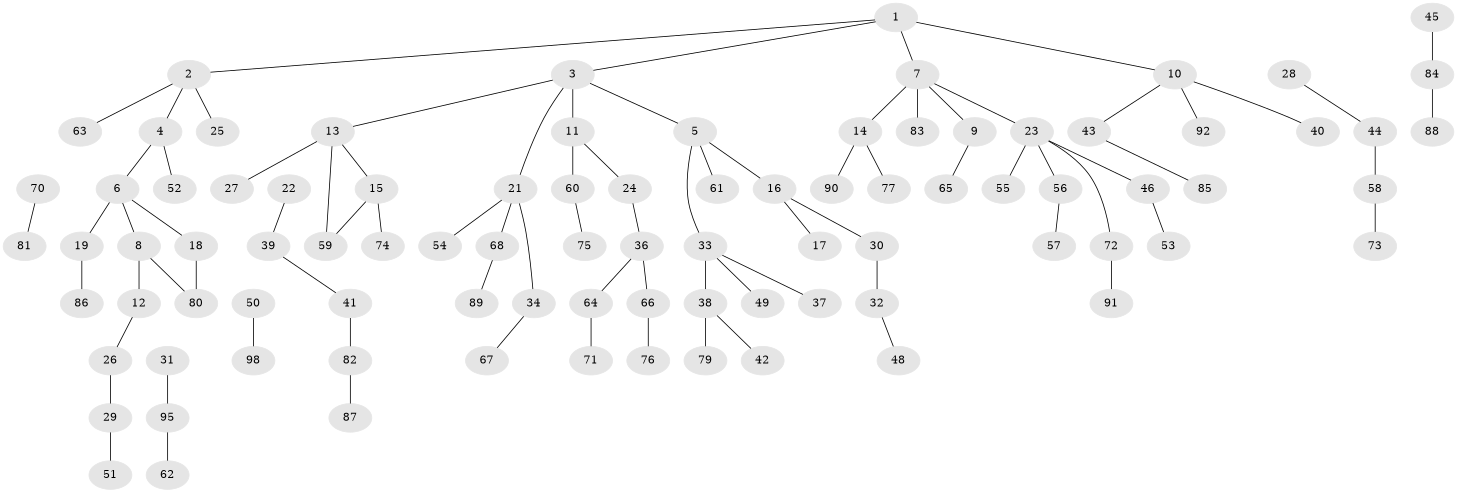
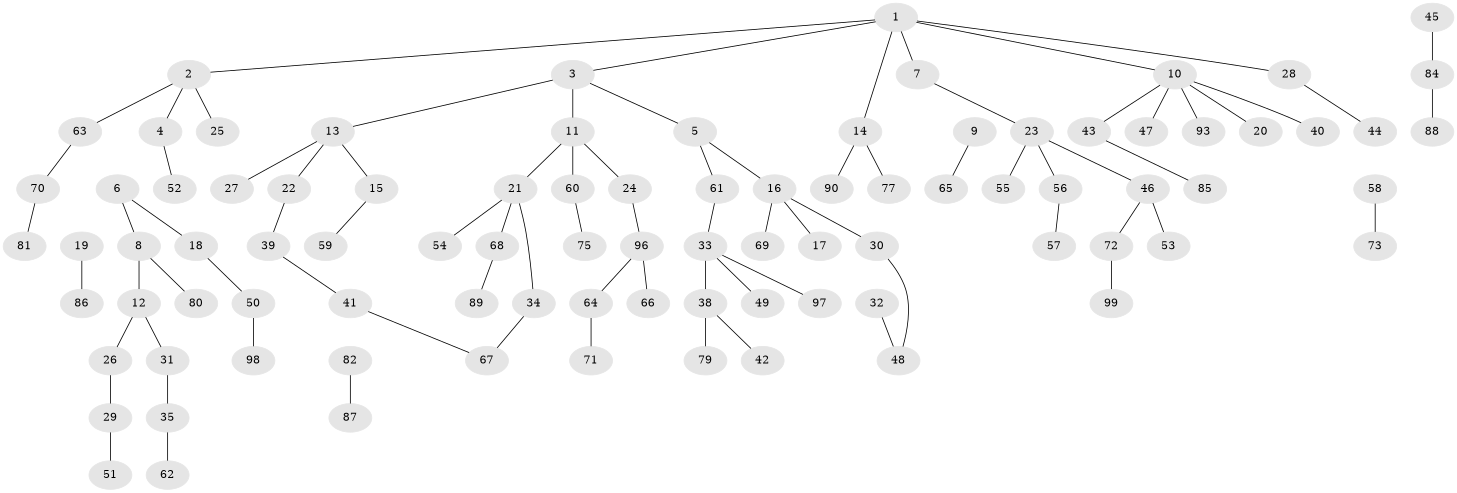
edge "1" -- "28": added
edge "7" -- "14": now "1" -- "14"
edge "7" -- "9": removed
edge "3" -- "21": now "11" -- "21"
node "83": removed
node "47": added
node "92": label "92" -> "93"
node "20": added
edge "63" -- "70": added
edge "4" -- "6": removed
edge "44" -- "58": removed
edge "23" -- "72": now "46" -- "72"
edge "13" -- "59": now "13" -- "22"
edge "5" -- "33": now "61" -- "33"
edge "6" -- "19": removed
node "74": removed
node "36": label "36" -> "96"
node "69": added
edge "18" -- "80": now "18" -- "50"
edge "30" -- "32": now "30" -- "48"
node "37": label "37" -> "97"
node "91": label "91" -> "99"
edge "12" -- "31": added
edge "41" -- "82": now "41" -- "67"
node "76": removed
node "95": label "95" -> "35"
